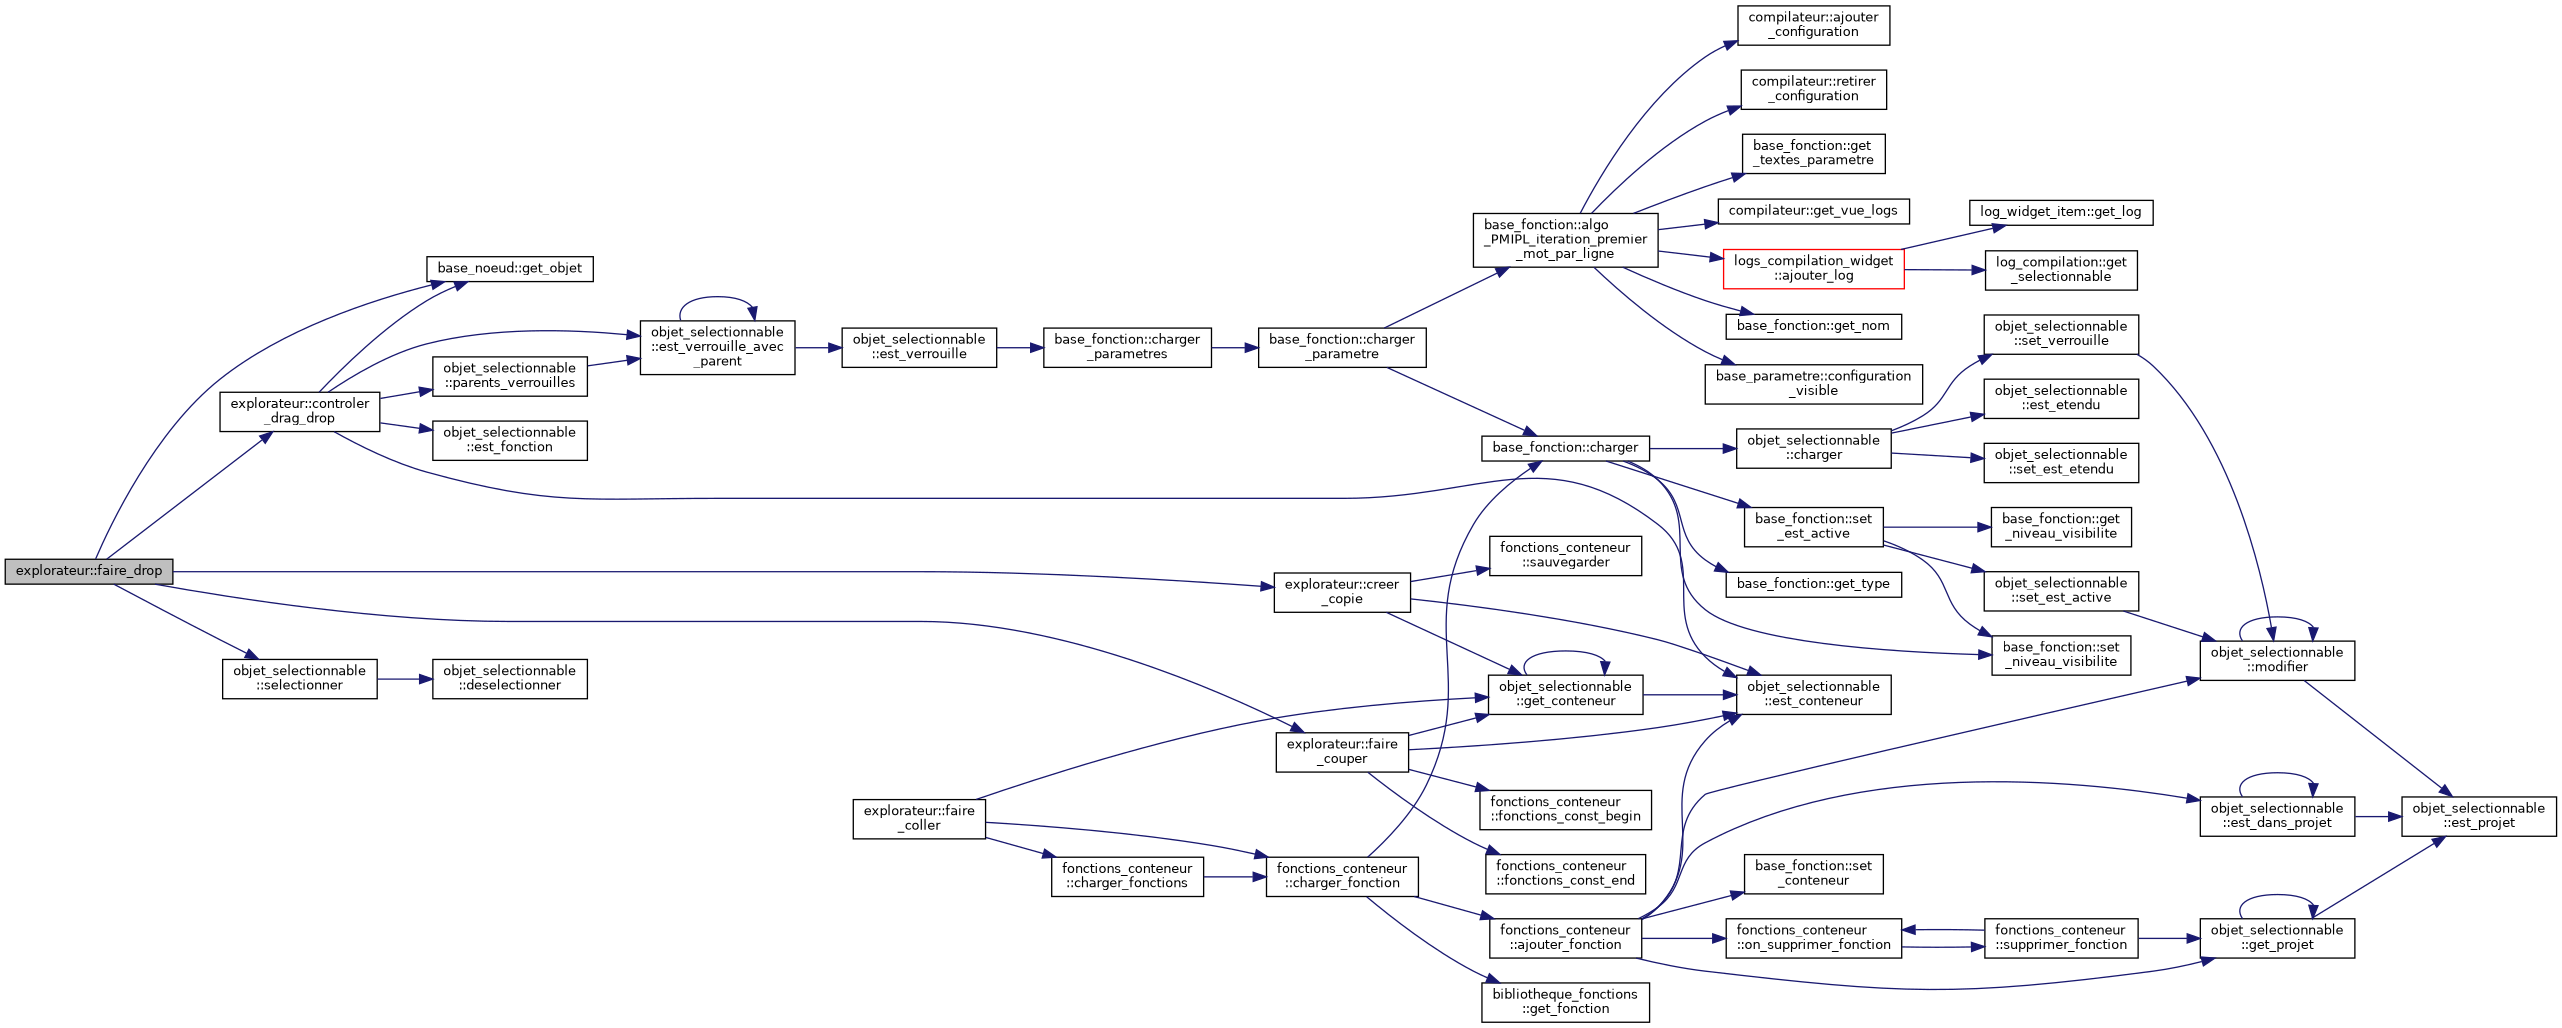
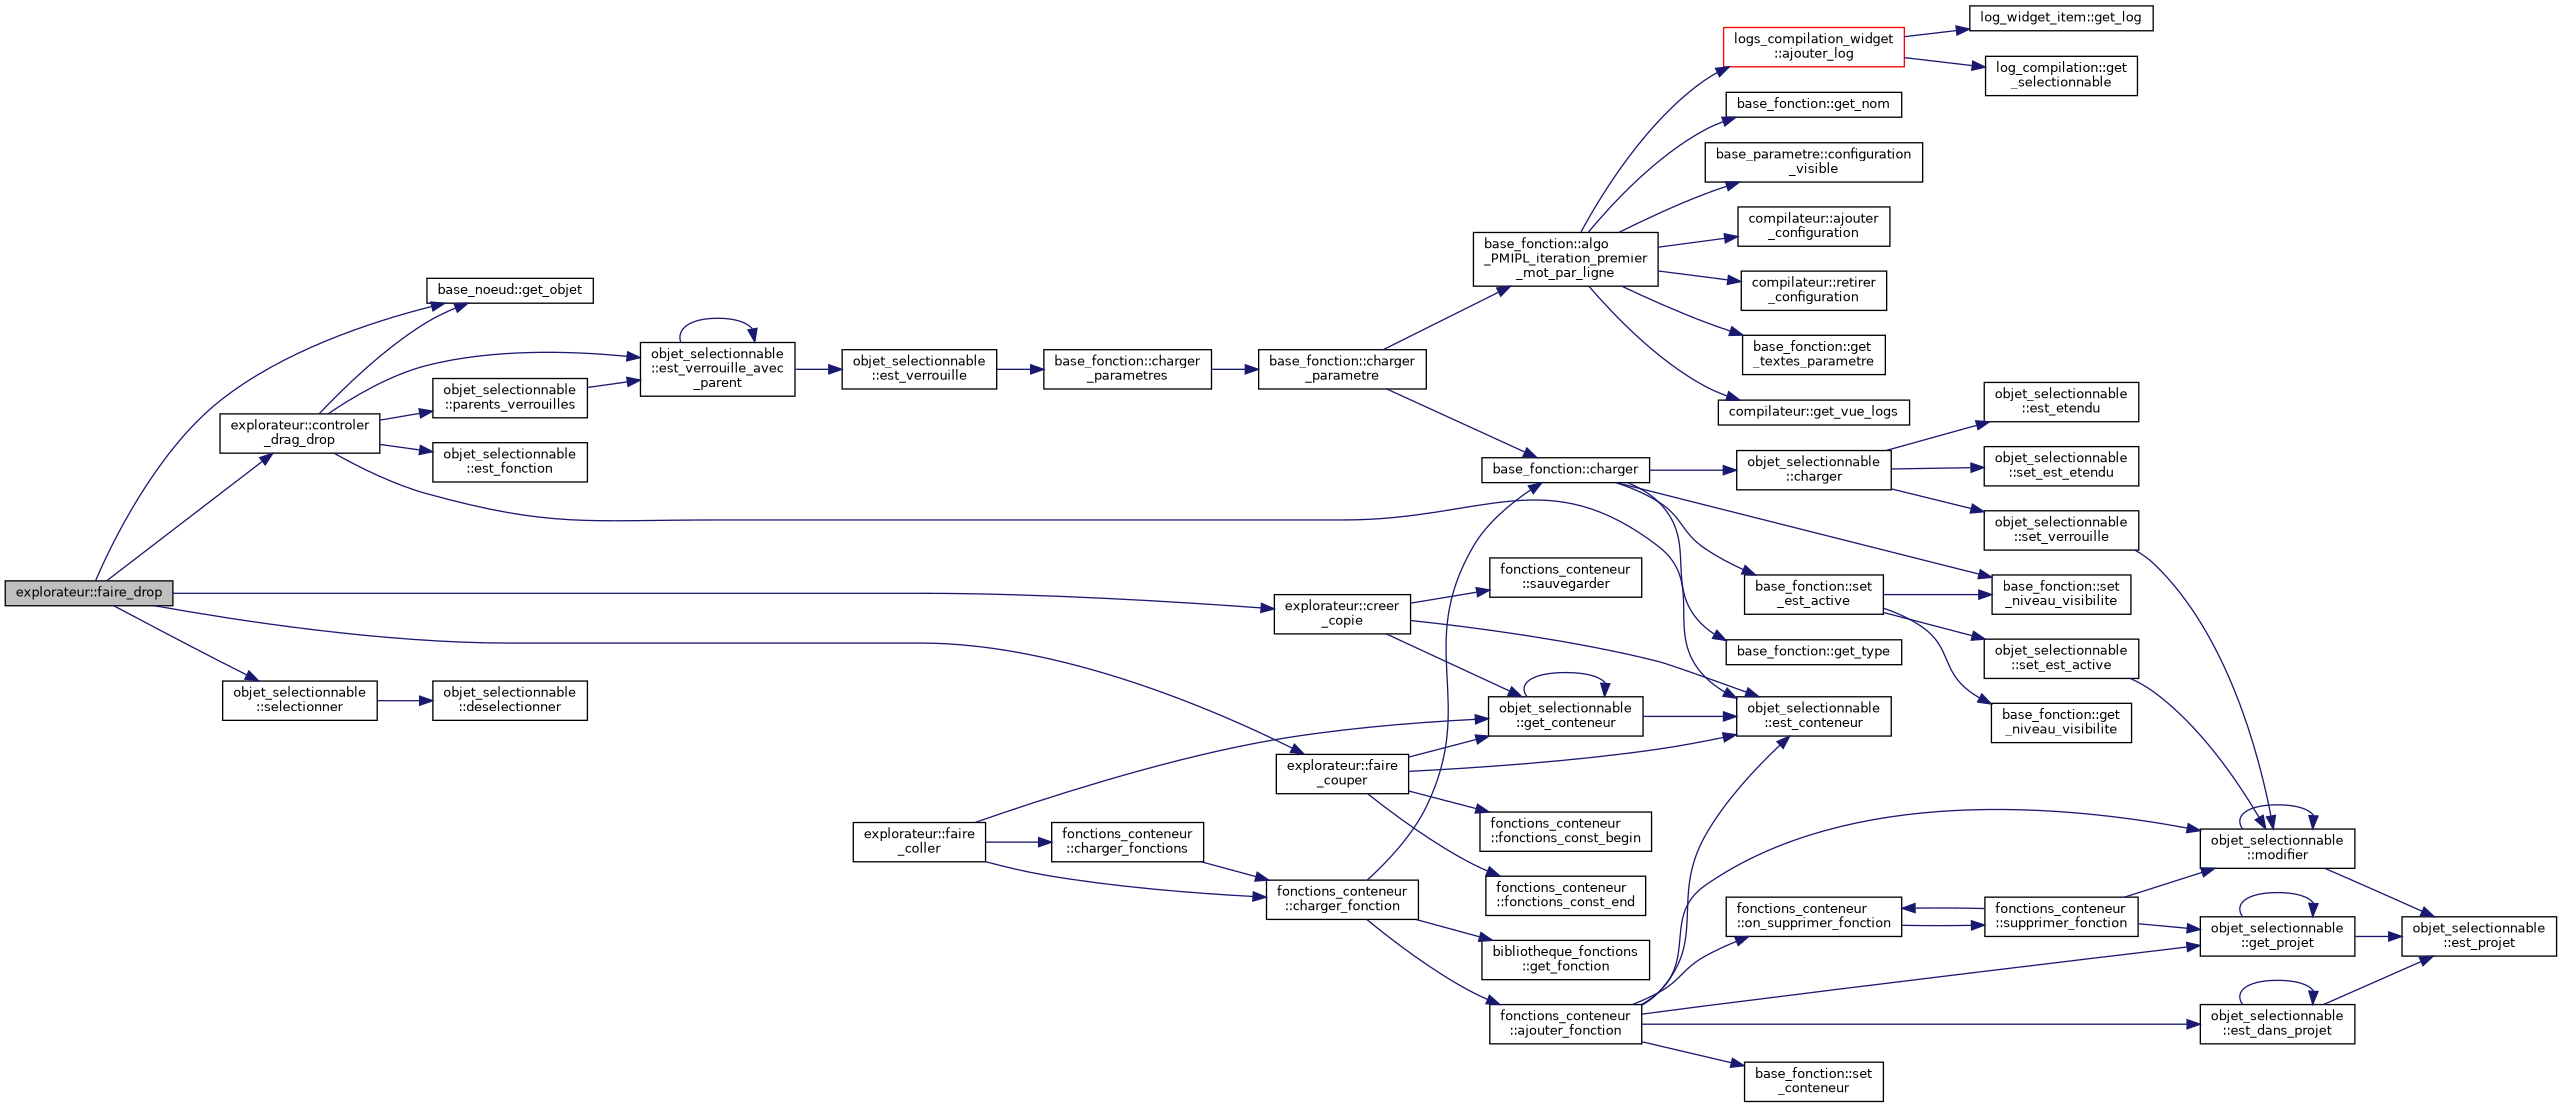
edge "fonctions_conteneur ::supprimer_fonction" -> "objet_selectionnable ::modifier": added
